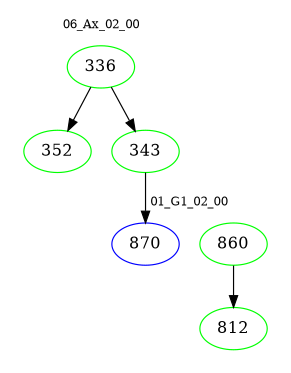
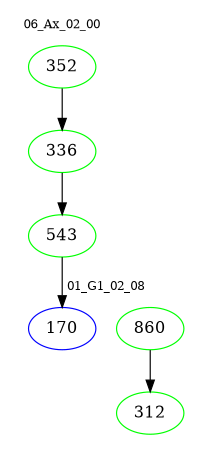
edge "336" -> "352": reversed
node "343": label "343" -> "543"
cluster "01_G1_02_00": label "01_G1_02_00" -> "01_G1_02_08"
node "870": label "870" -> "170"
node "812": label "812" -> "312"
